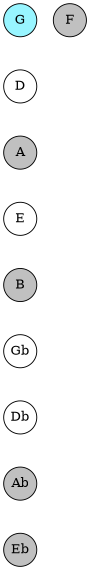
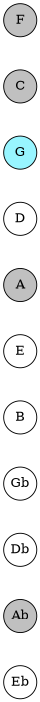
node "C": added
node "B": fillcolor gray -> white
node "Eb": fillcolor gray -> white
